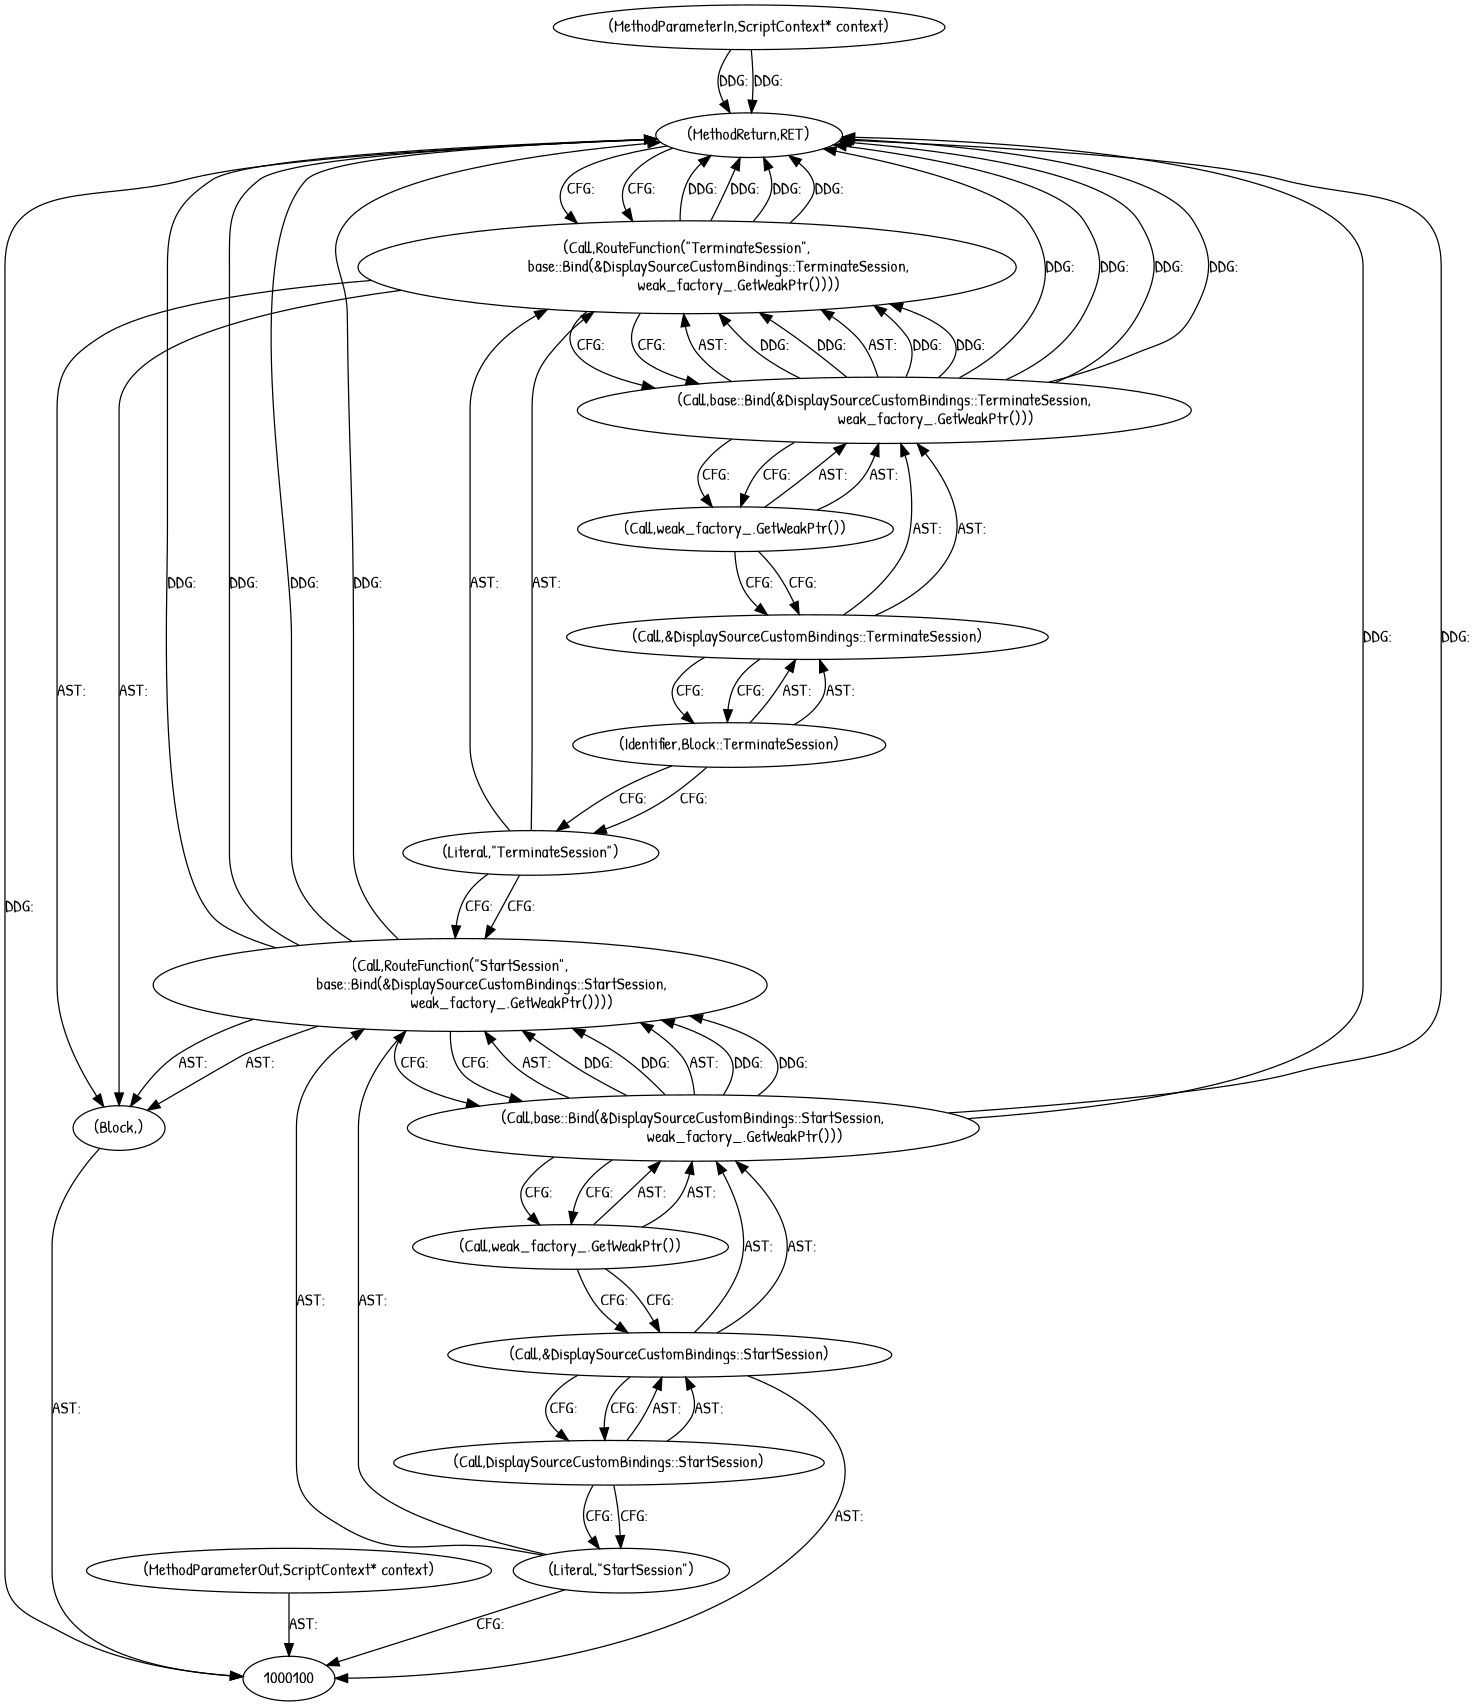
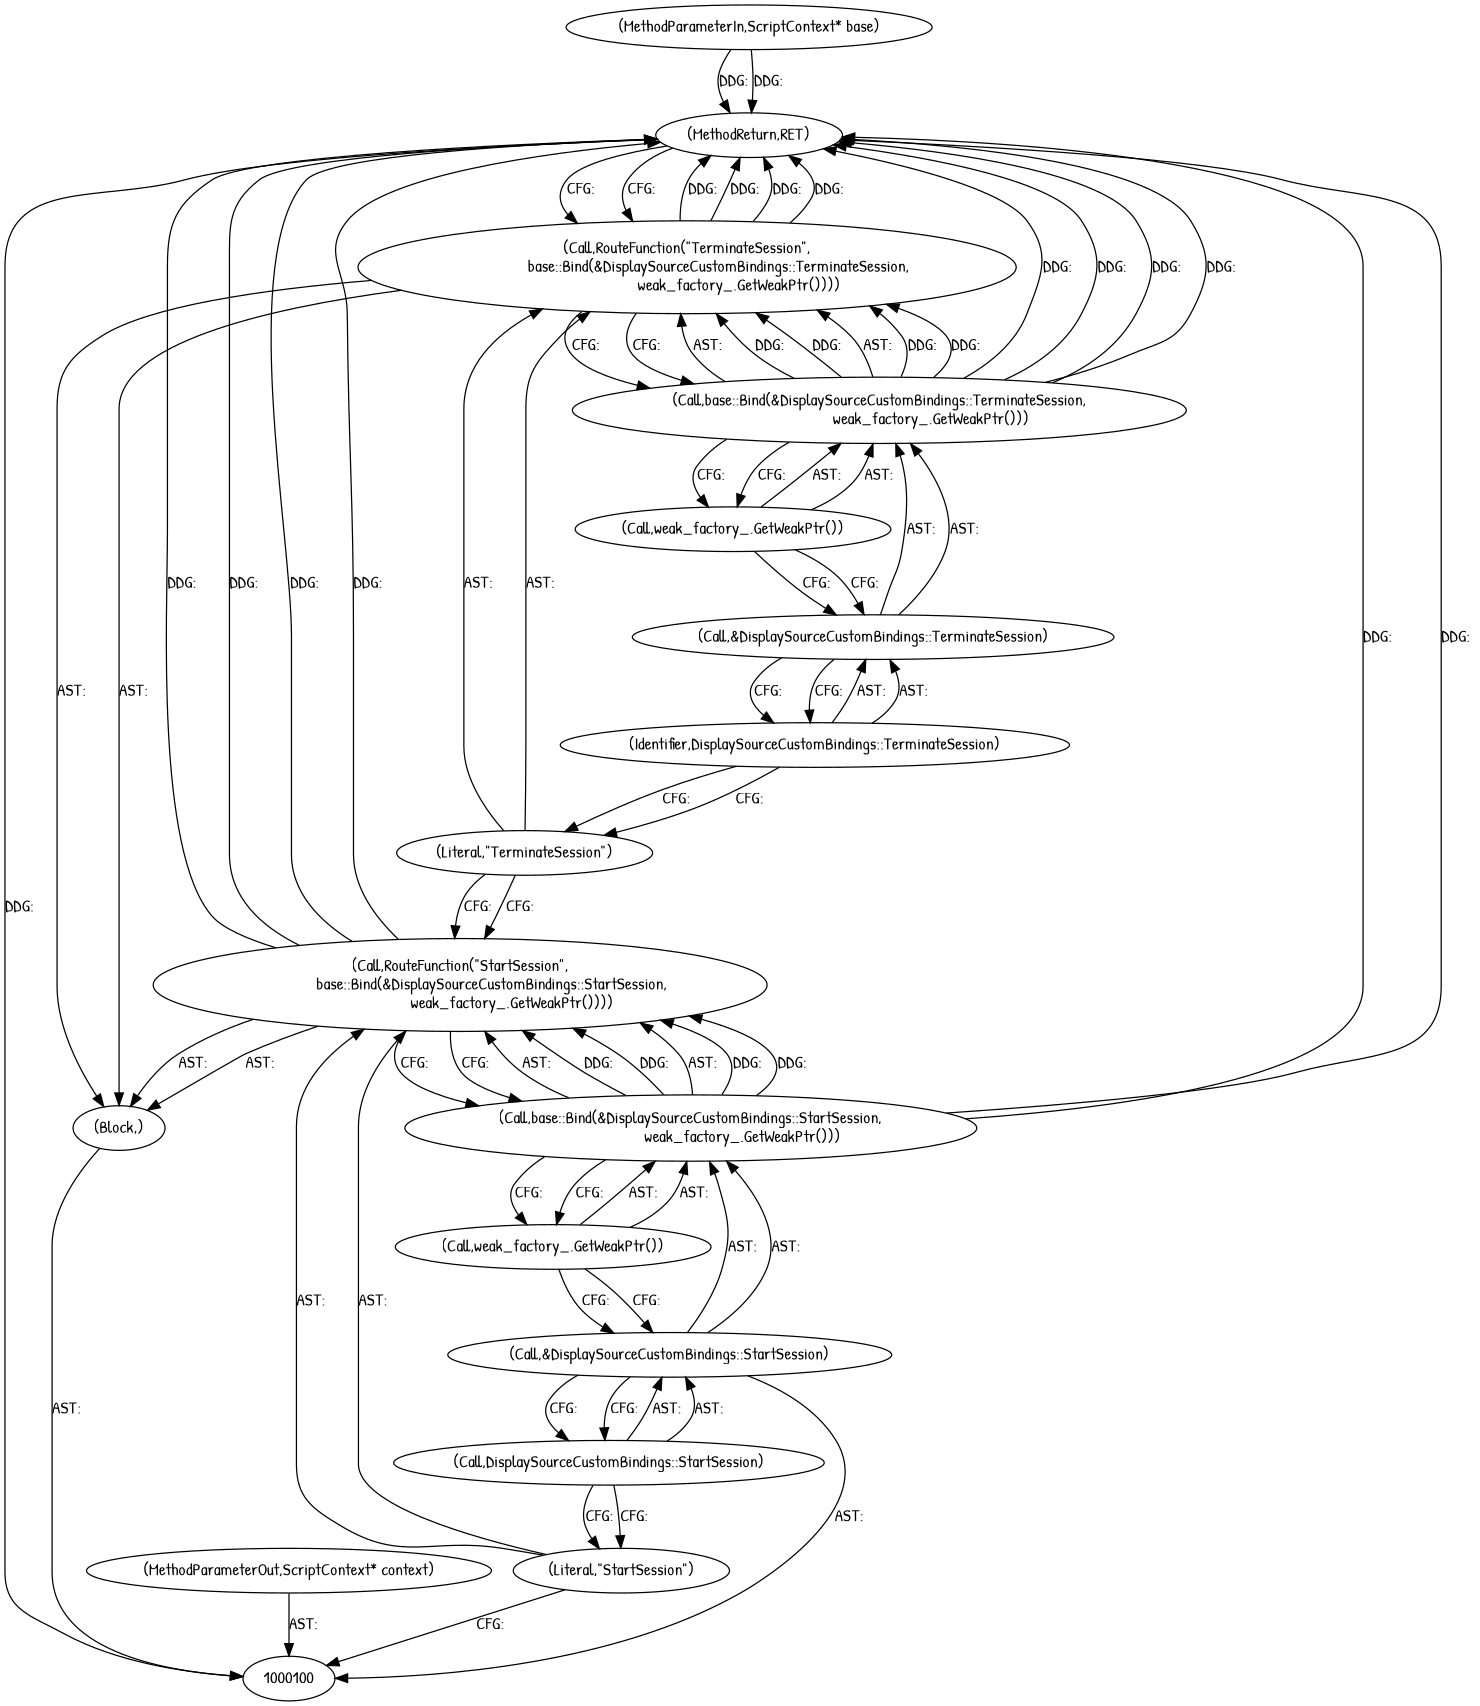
node "(MethodParameterIn,ScriptContext* context)": label "(MethodParameterIn,ScriptContext* context)" -> "(MethodParameterIn,ScriptContext* base)"
node "(Identifier,Block::TerminateSession)": label "(Identifier,Block::TerminateSession)" -> "(Identifier,DisplaySourceCustomBindings::TerminateSession)"
